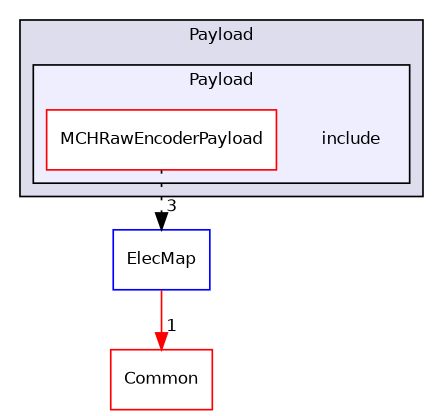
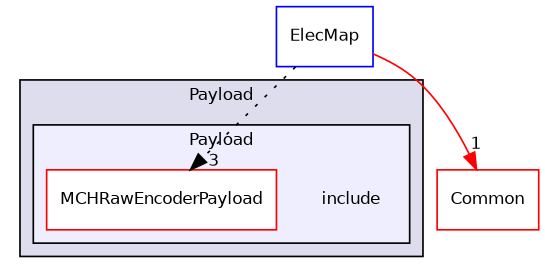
edge "MCHRawEncoderPayload" -> "ElecMap": reversed
